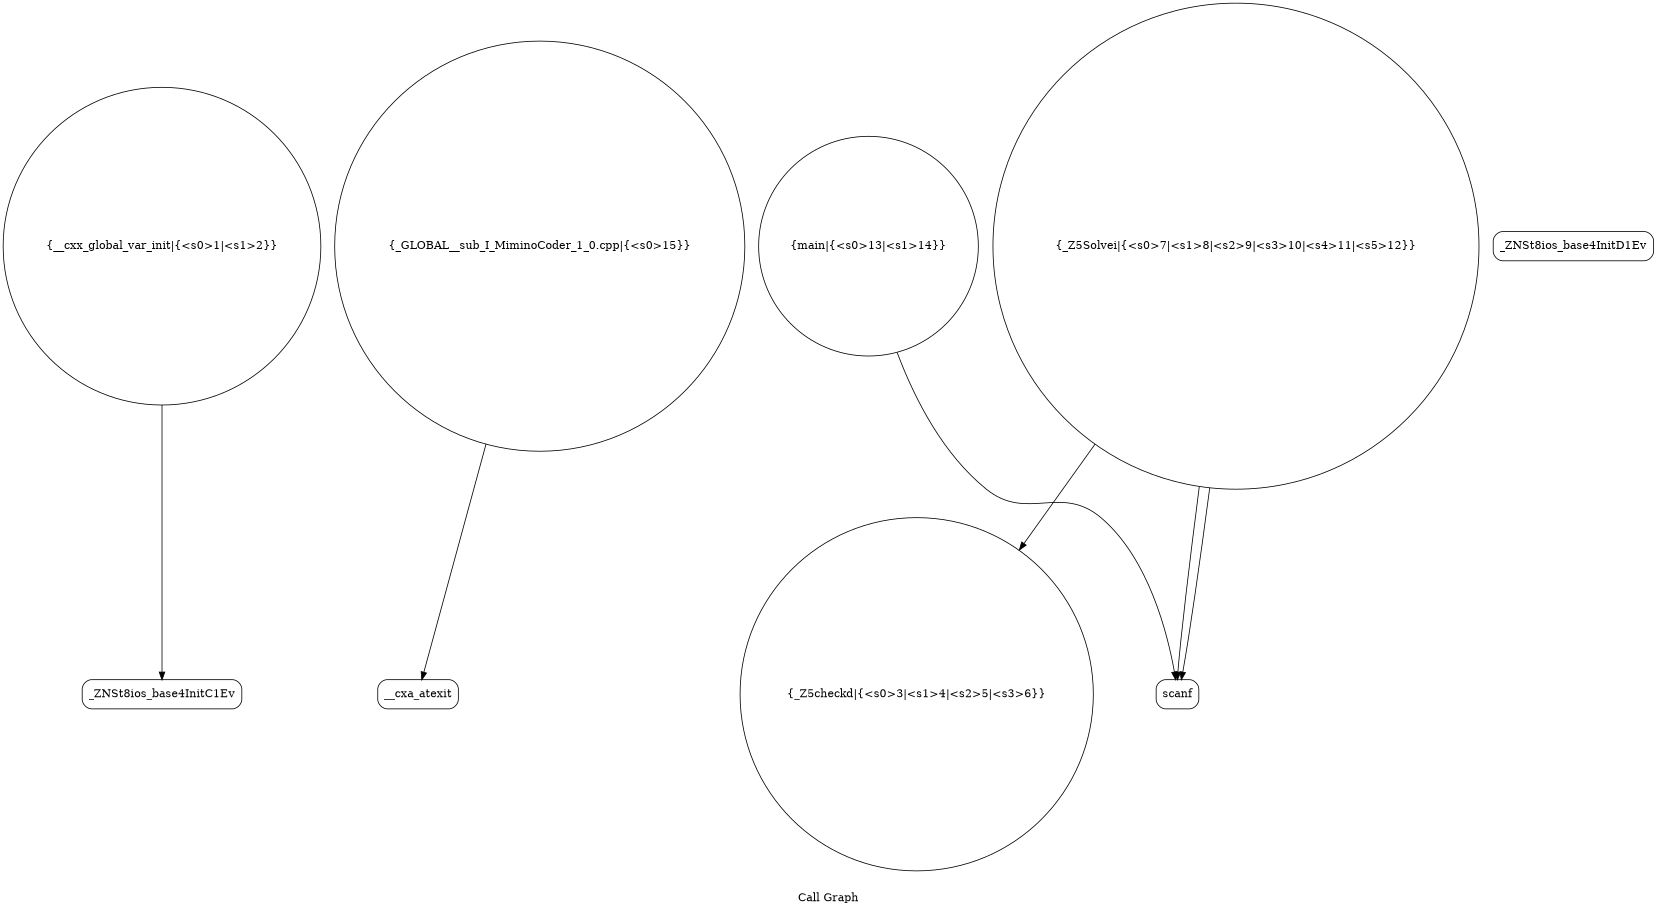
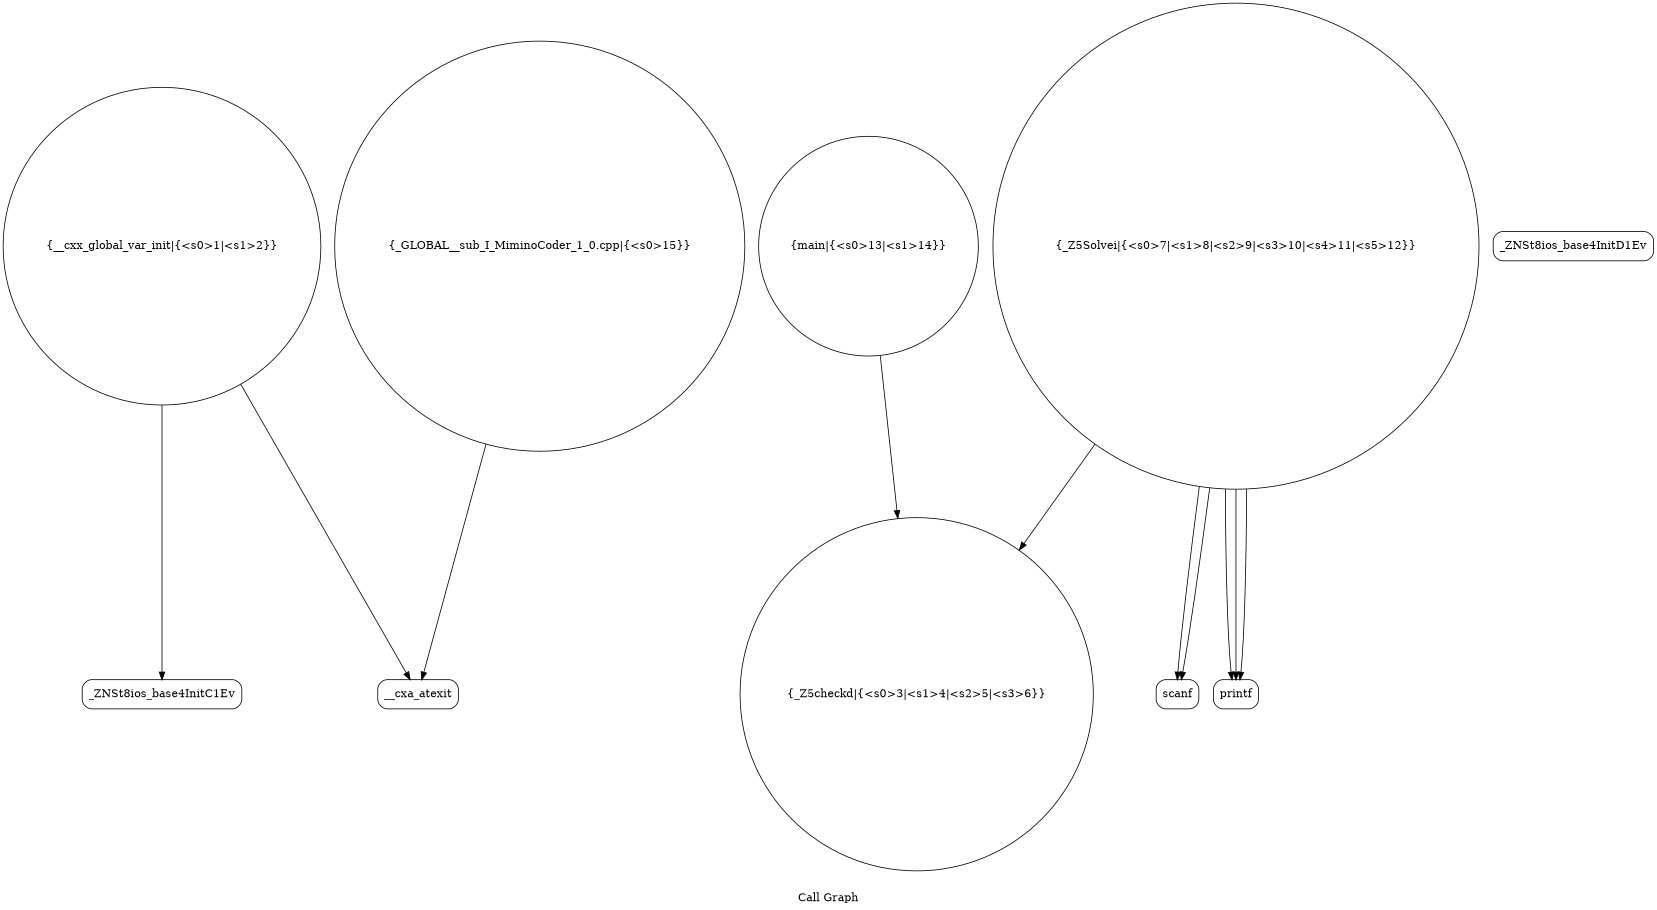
edge "{main|{<s0>13|<s1>14}}" -> "scanf": now "{main|{<s0>13|<s1>14}}" -> "{_Z5checkd|{<s0>3|<s1>4|<s2>5|<s3>6}}"
edge "{__cxx_global_var_init|{<s0>1|<s1>2}}" -> "__cxa_atexit": added
node "printf": added
